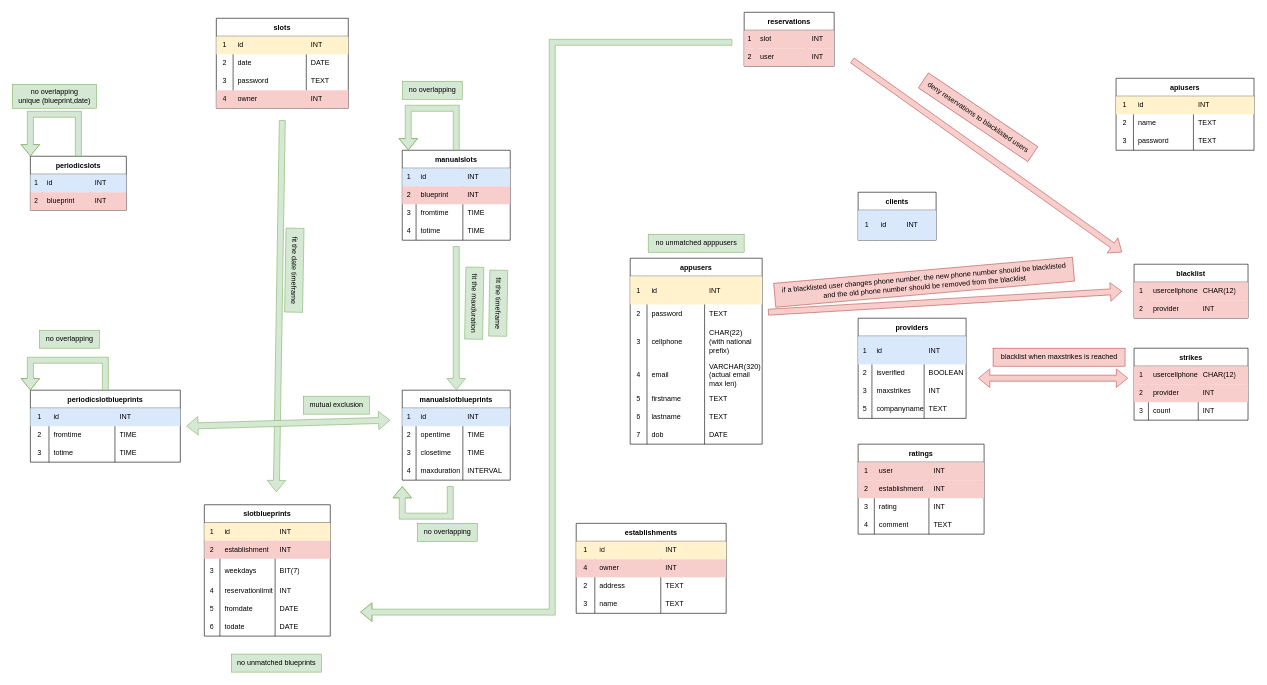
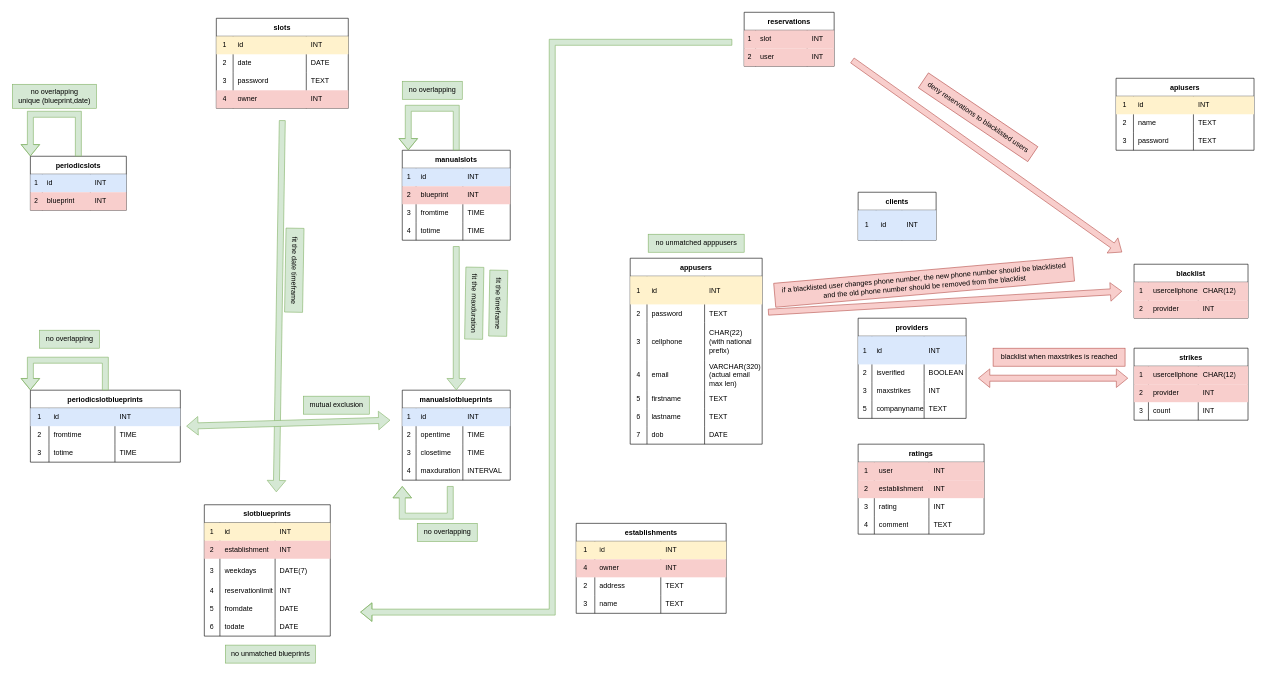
node "BIT(7)": label "BIT(7)" -> "DATE(7)"
node "no unmatched blueprints": moved (276, 663) -> (270, 654)
